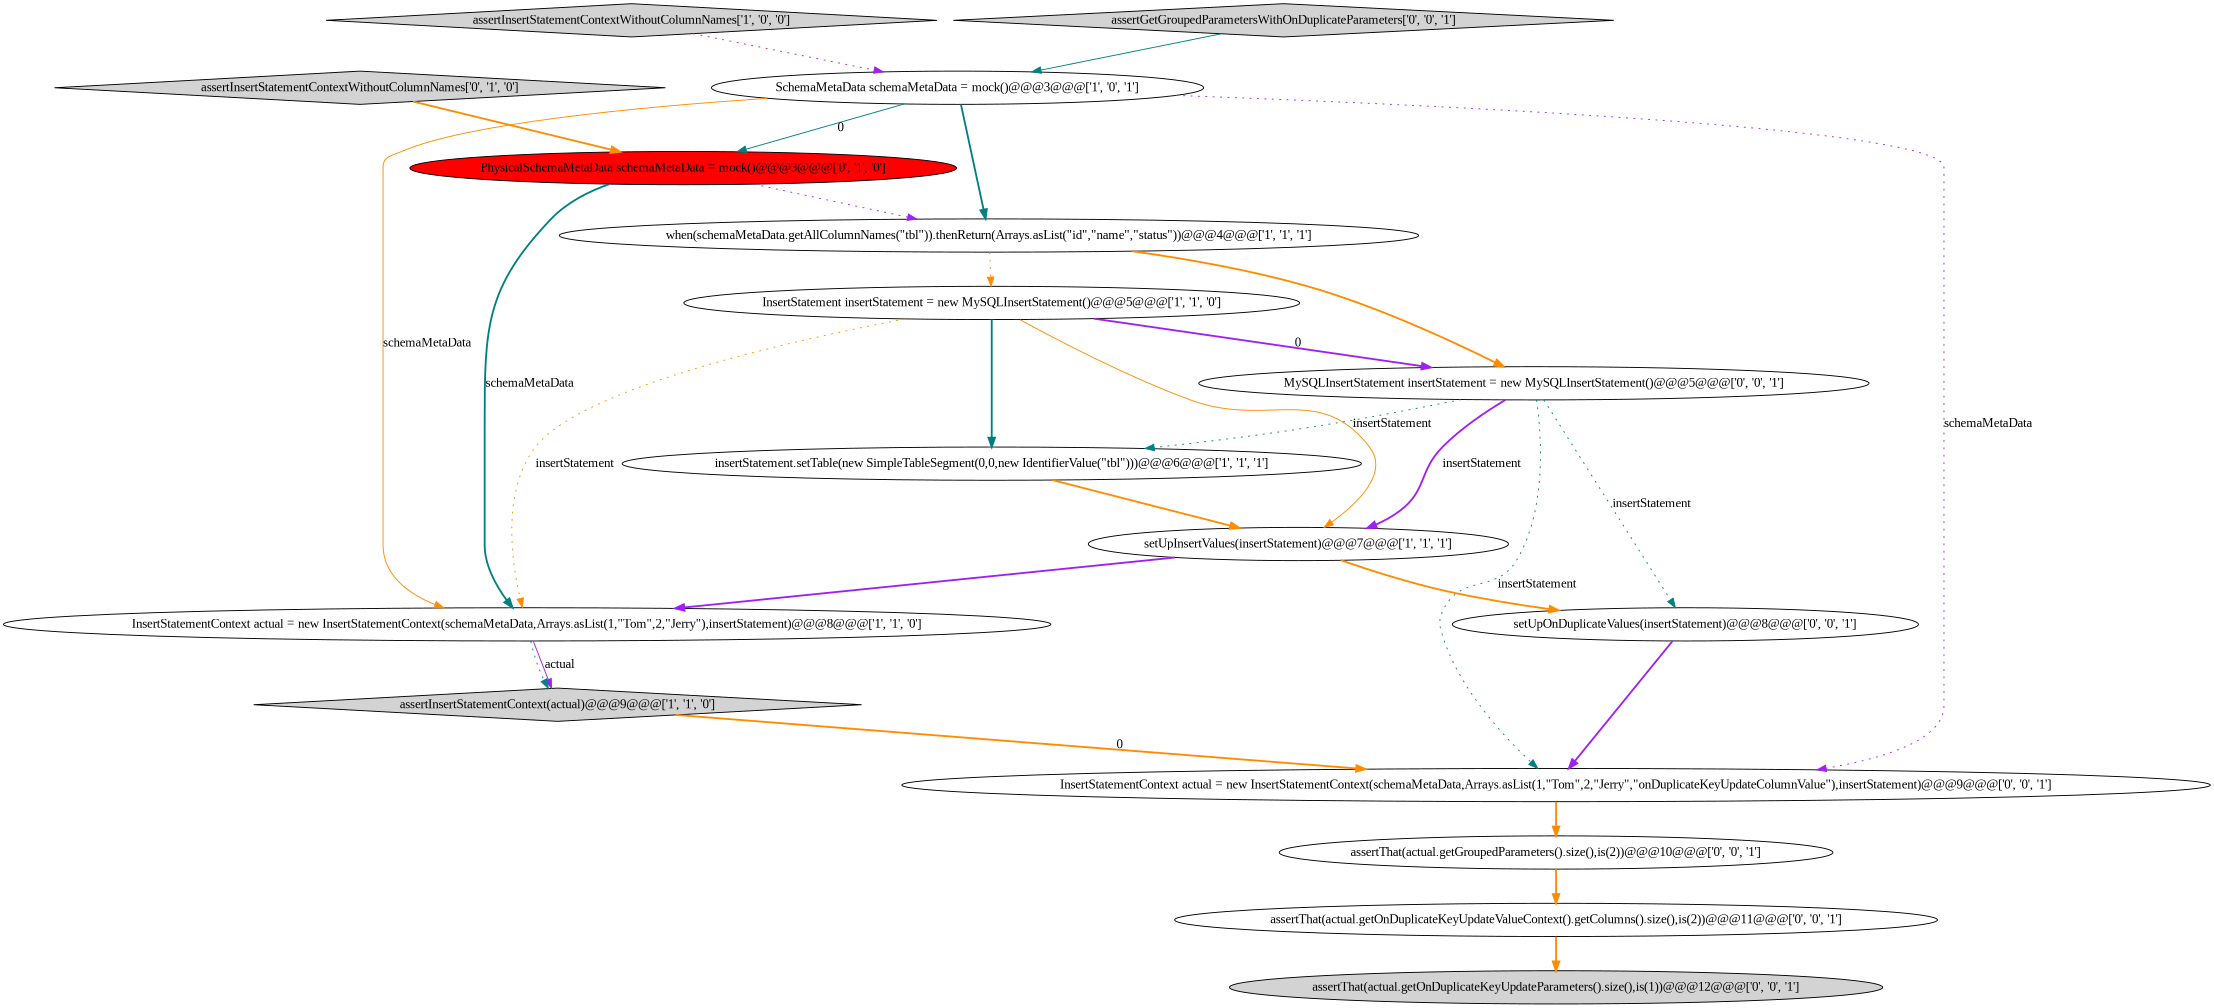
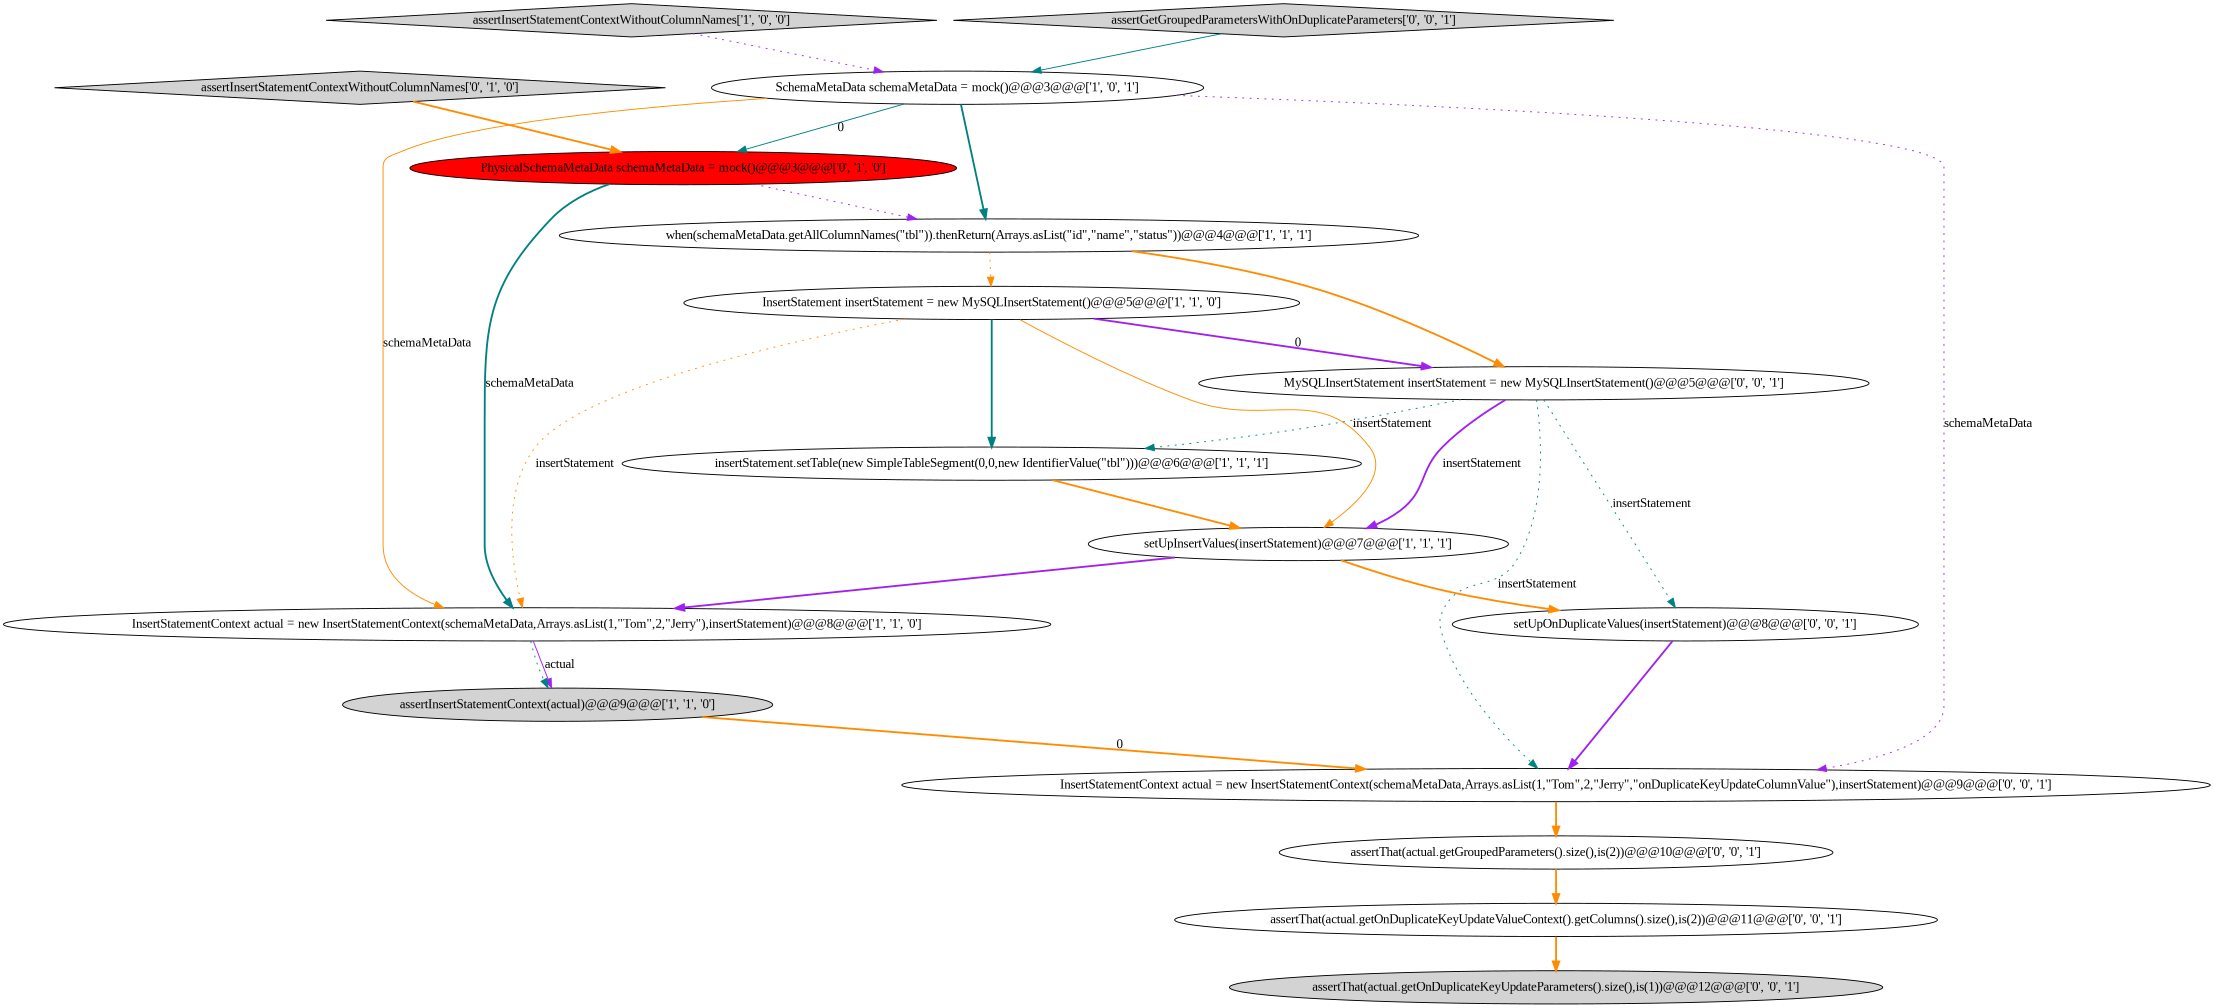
node "assertInsertStatementContext(actual)@@@9@@@['1', '1', '0']": shape diamond -> ellipse
